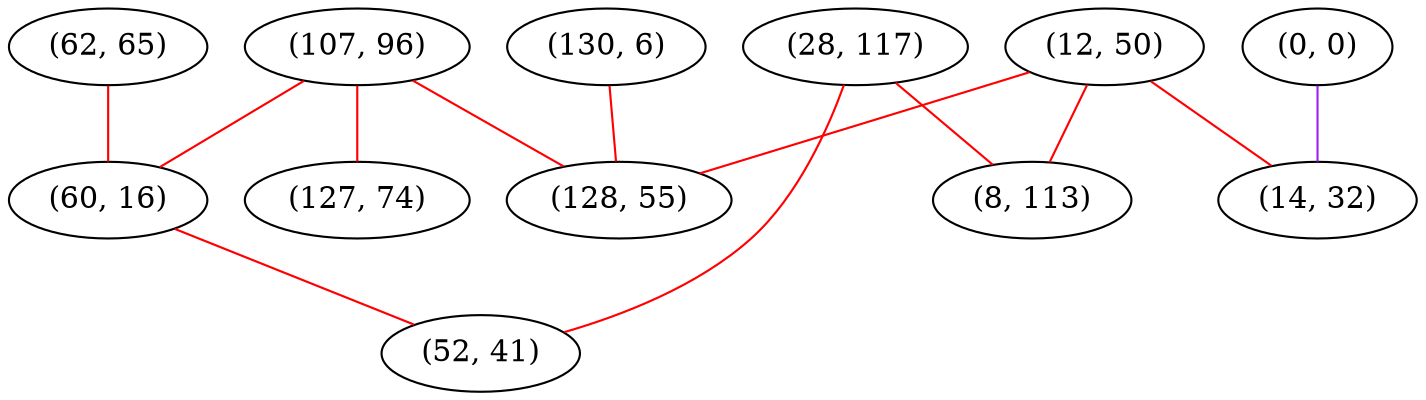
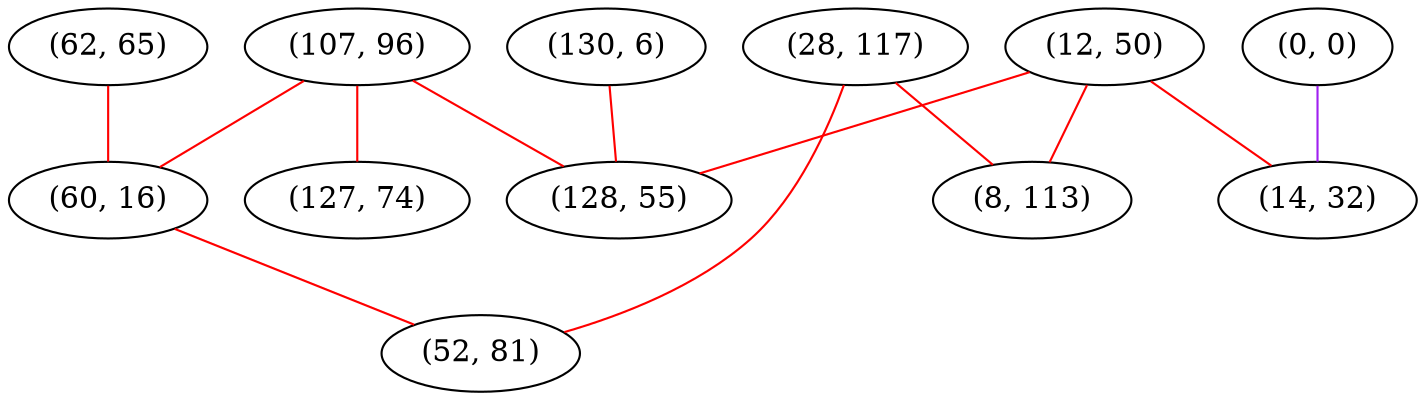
node "(52, 41)": label "(52, 41)" -> "(52, 81)"
